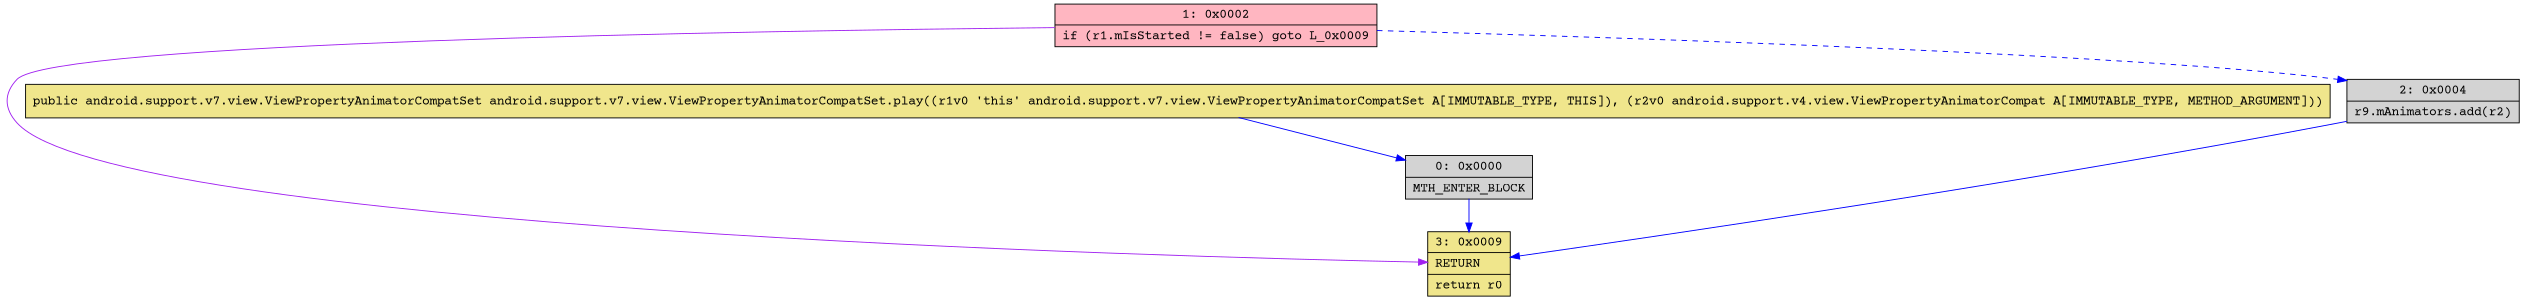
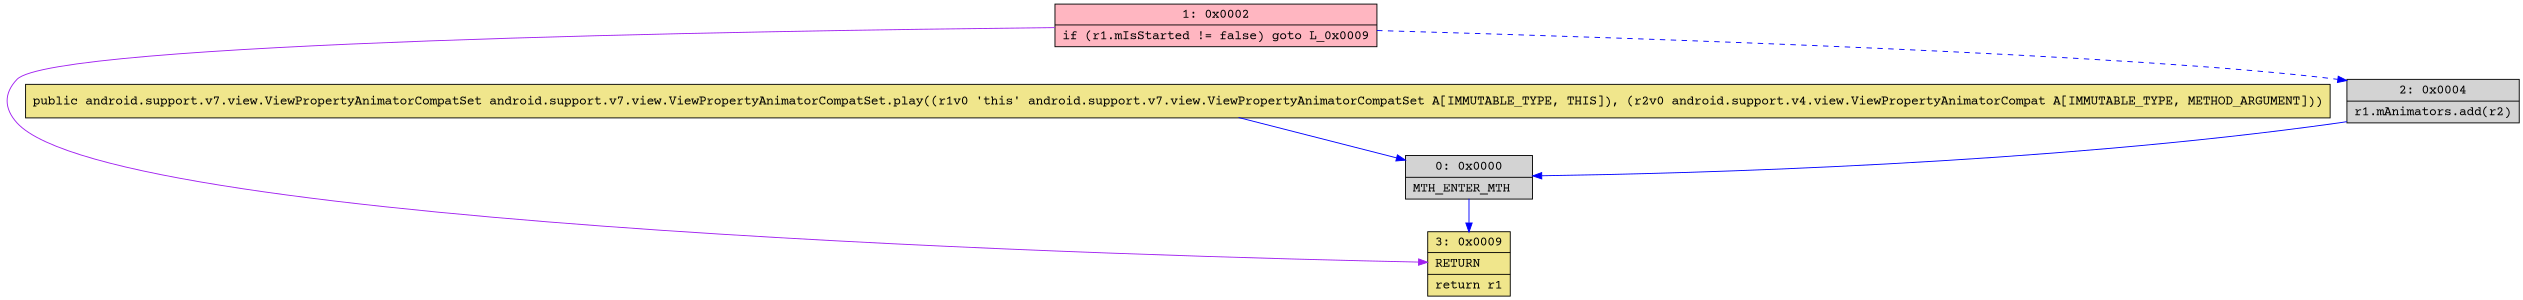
node "2: 0x0004": text "r9.mAnimators.add(r2)" -> "r1.mAnimators.add(r2)"
node "0: 0x0000": text "MTH_ENTER_BLOCK" -> "MTH_ENTER_MTH"
edge "2: 0x0004" -> "3: 0x0009": now "2: 0x0004" -> "0: 0x0000"
node "3: 0x0009": text "return r0" -> "return r1"
